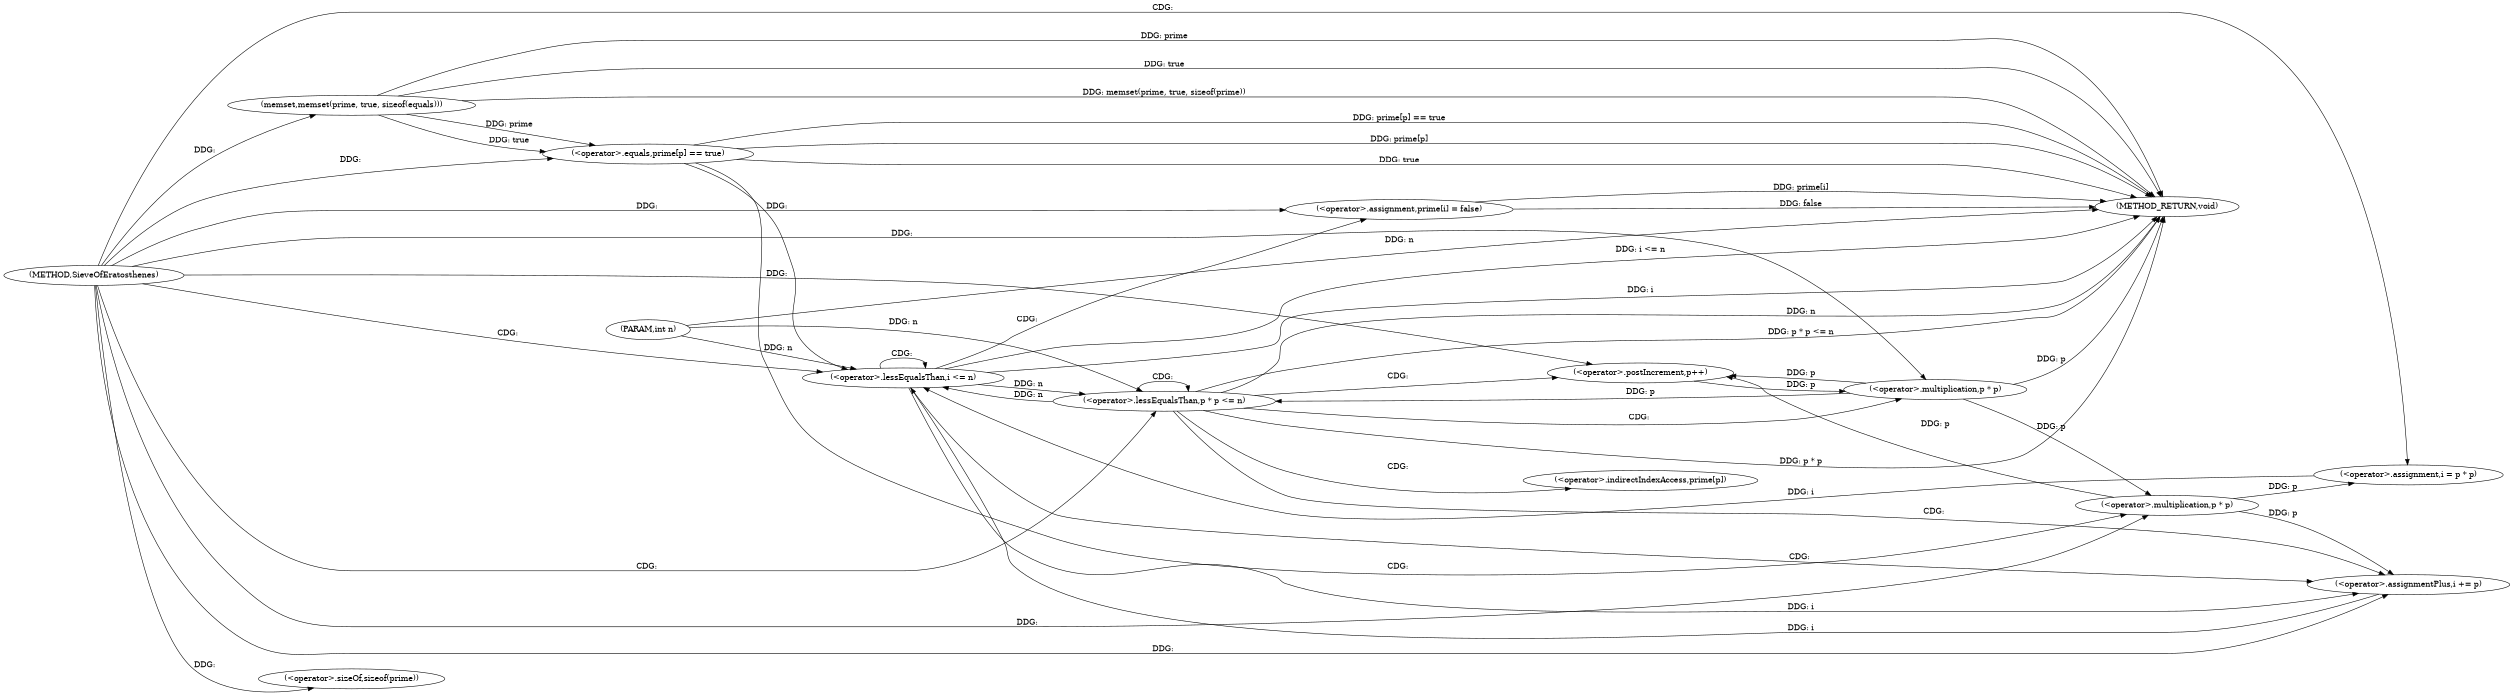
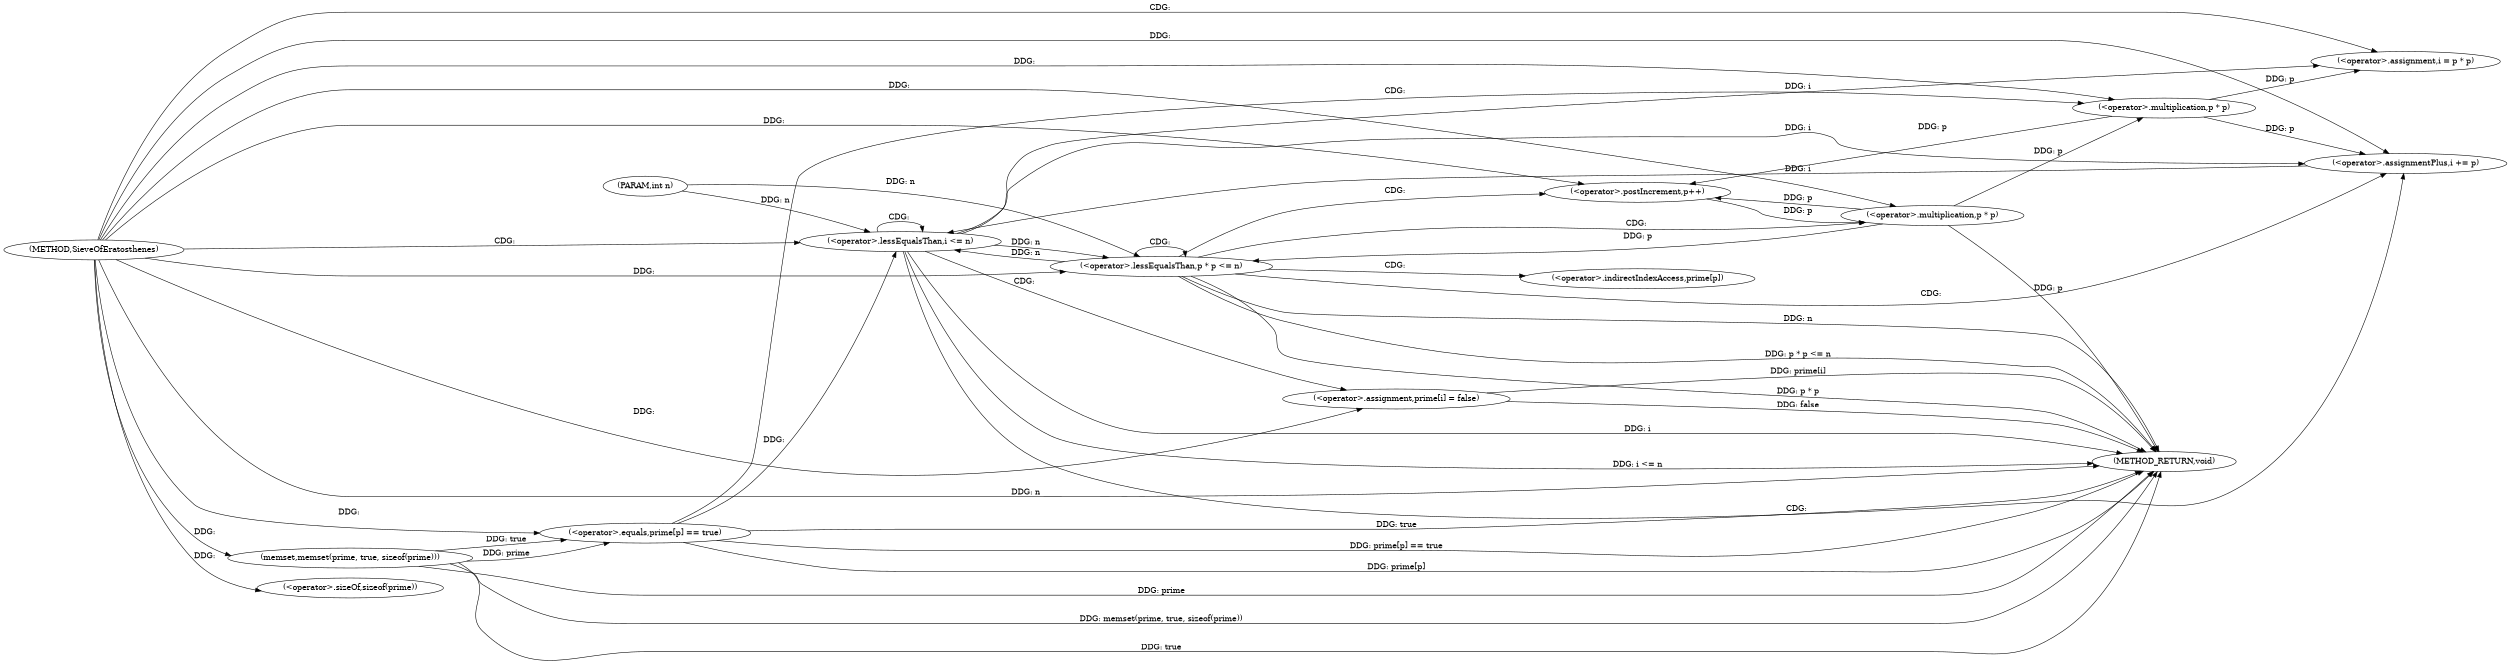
node "(memset,memset(prime, true, sizeof(equals)))": label "(memset,memset(prime, true, sizeof(equals)))" -> "(memset,memset(prime, true, sizeof(prime)))"
edge "(PARAM,int n)" -> "(METHOD_RETURN,void)": now "(METHOD,SieveOfEratosthenes)" -> "(METHOD_RETURN,void)"
edge "(<operator>.assignment,i = p * p)" -> "(<operator>.lessEqualsThan,i <= n)": reversed
edge "(METHOD,SieveOfEratosthenes)" -> "(<operator>.lessEqualsThan,p * p <= n)": label "CDG: " -> "DDG: "
